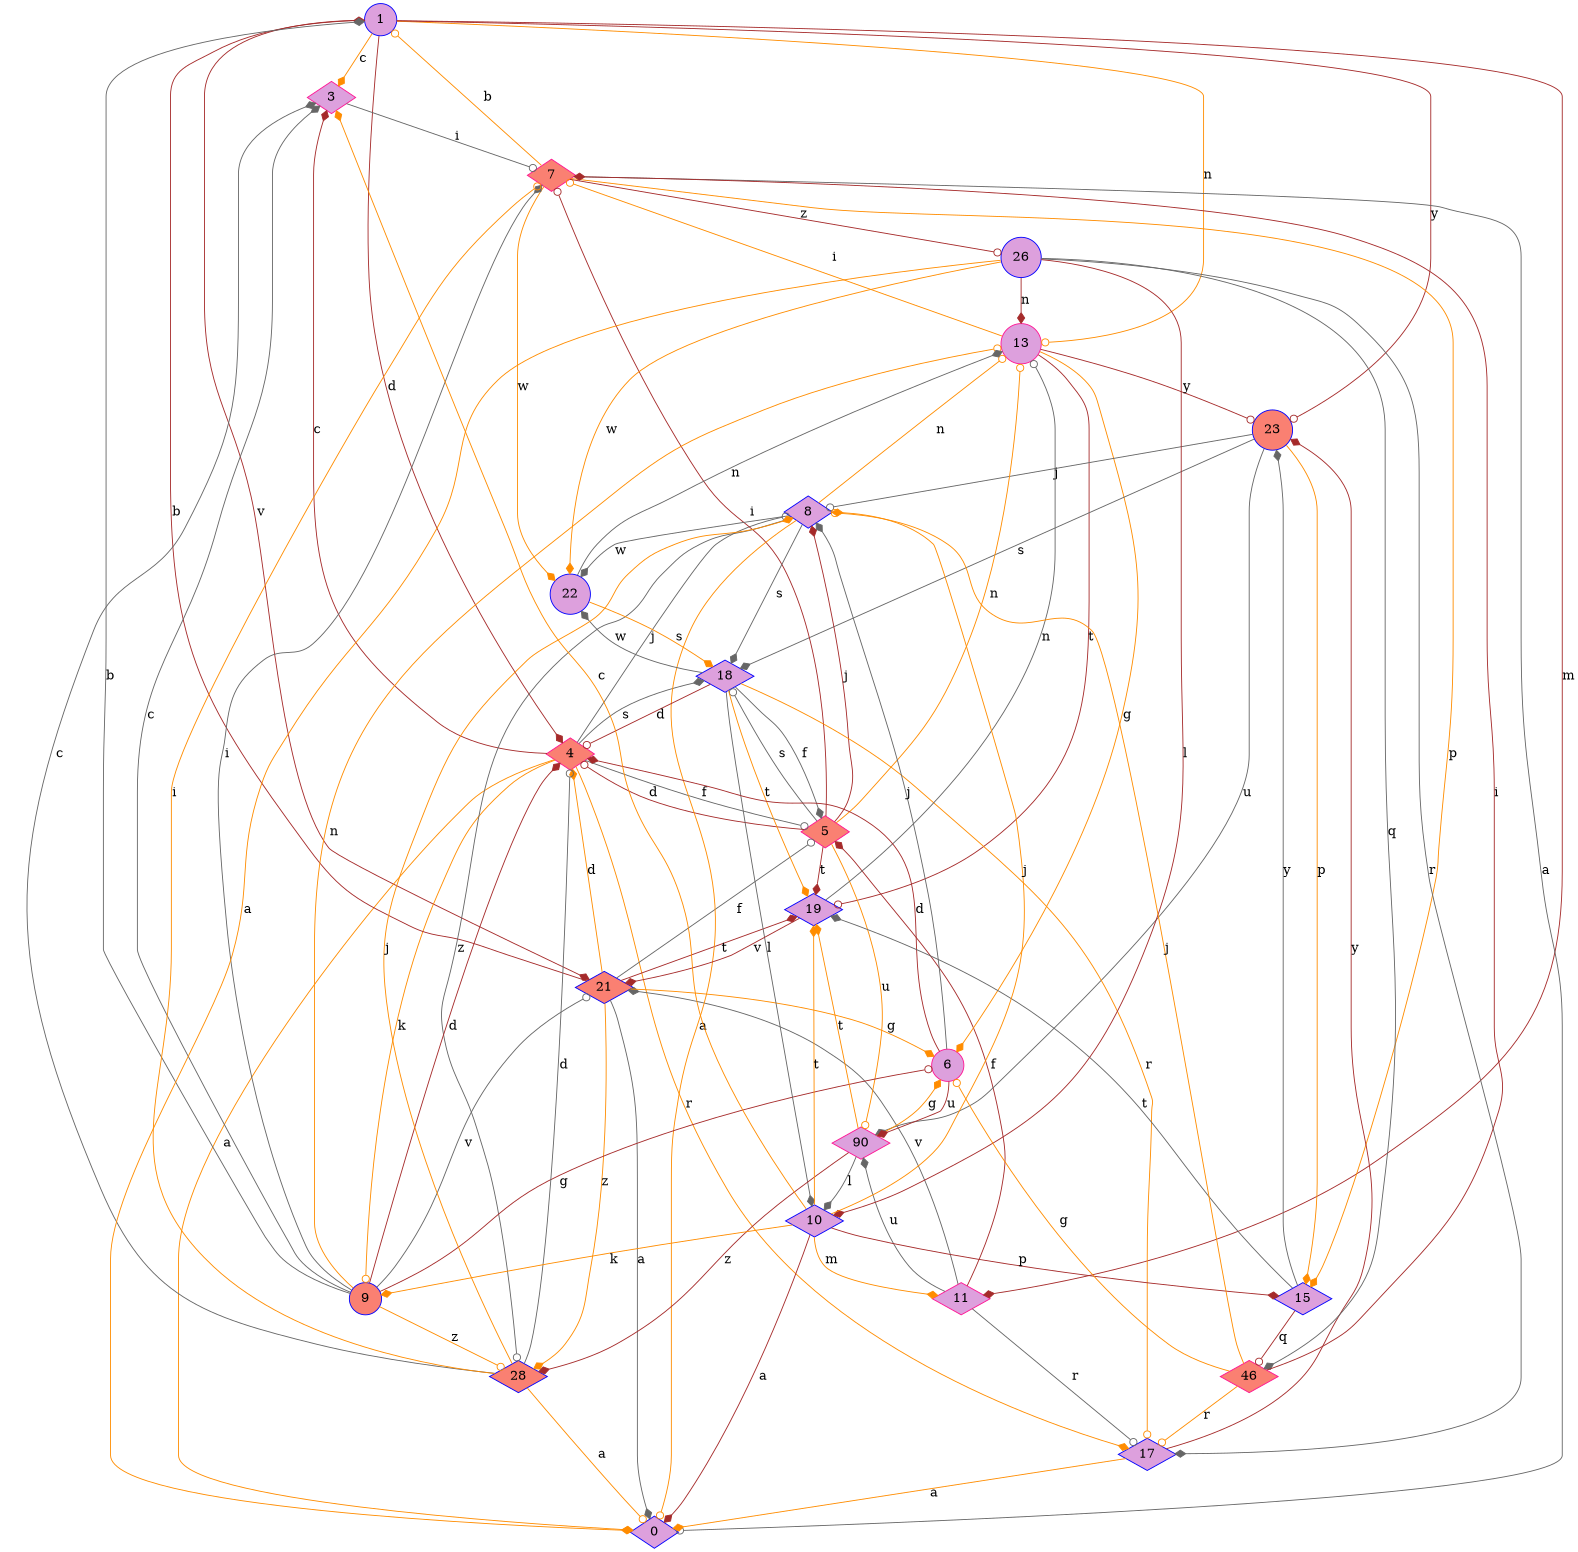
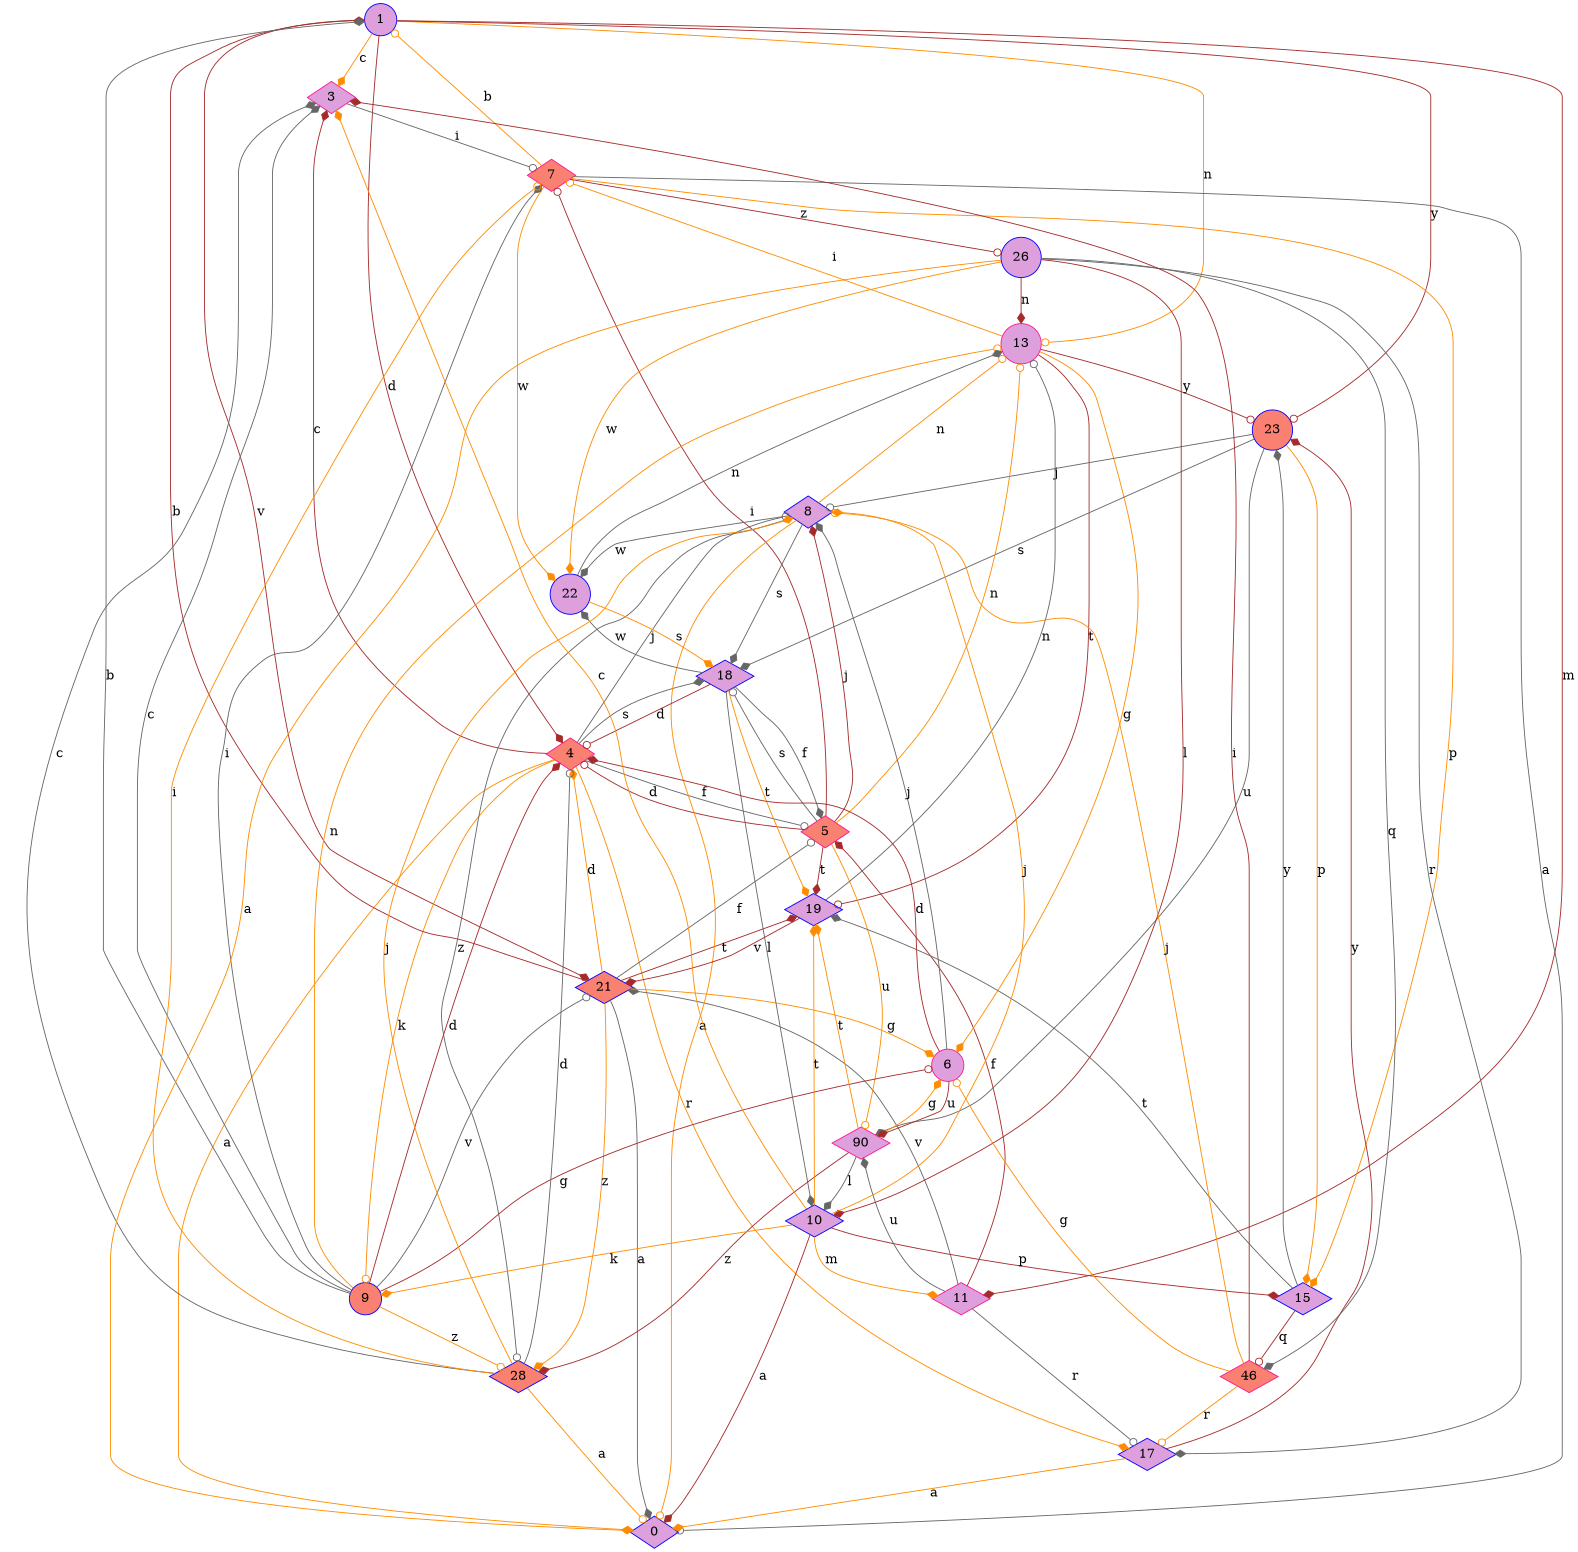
edge "46" -> "7": now "46" -> "3"
edge "18" -> "17": removed, label "r"
